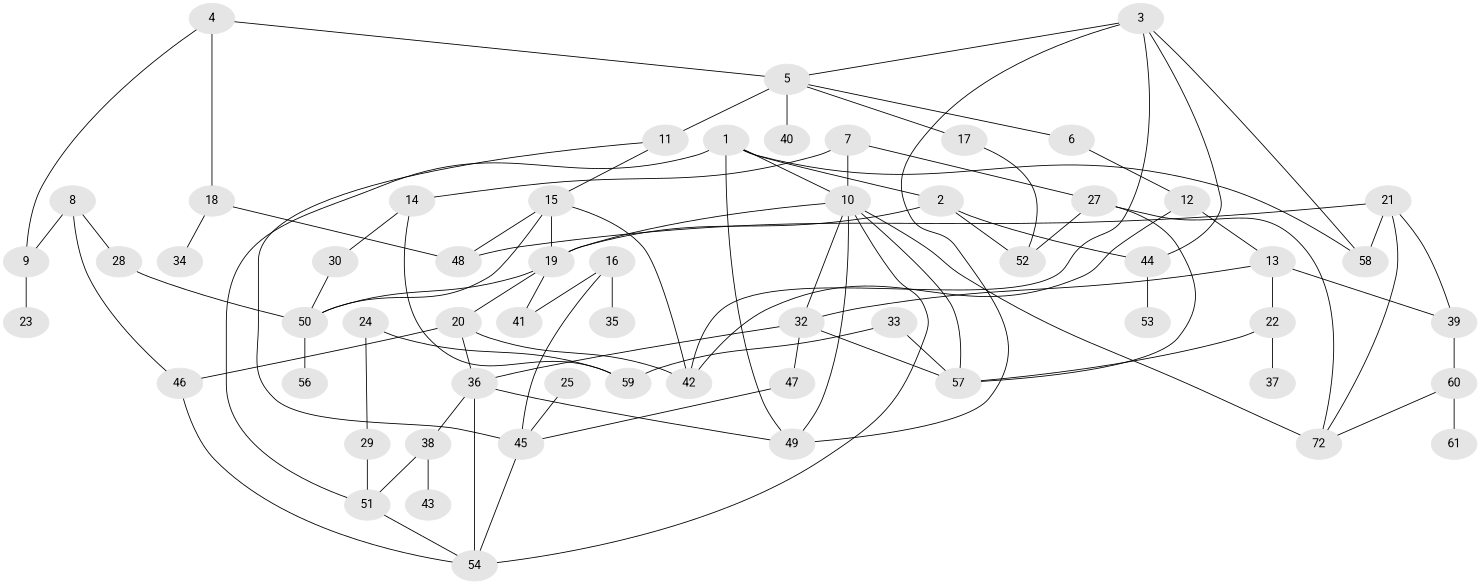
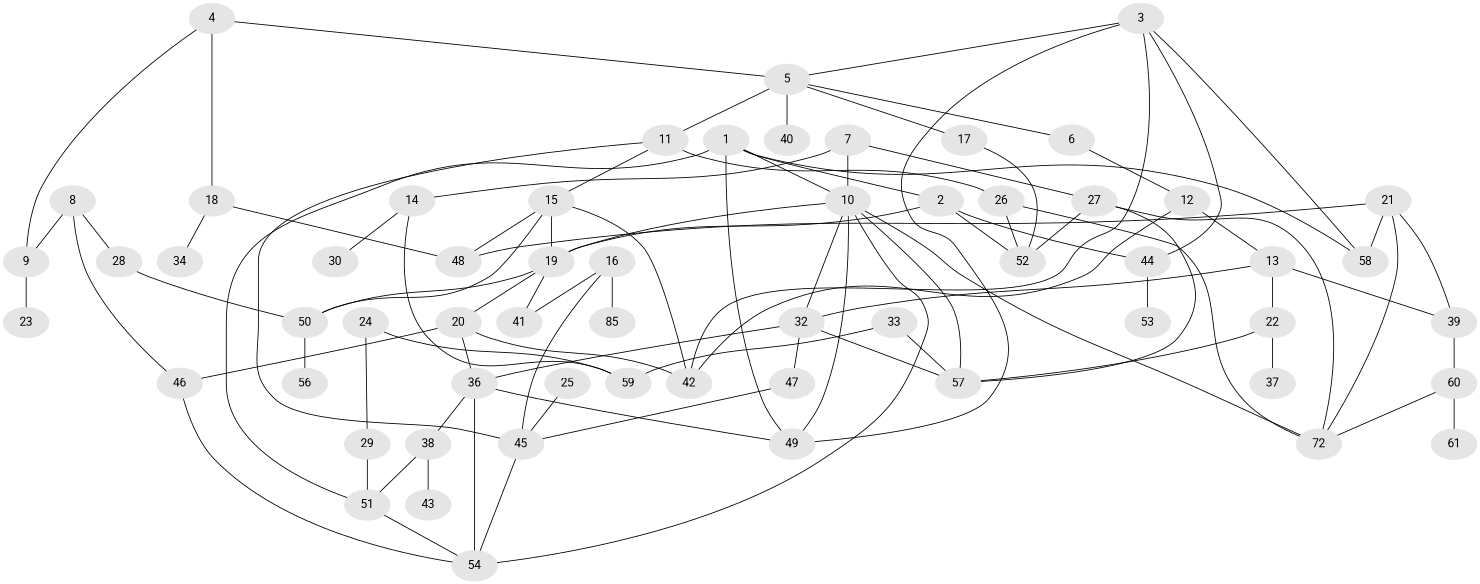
node "26": added
edge "30" -- "50": removed
node "35": label "35" -> "85"
